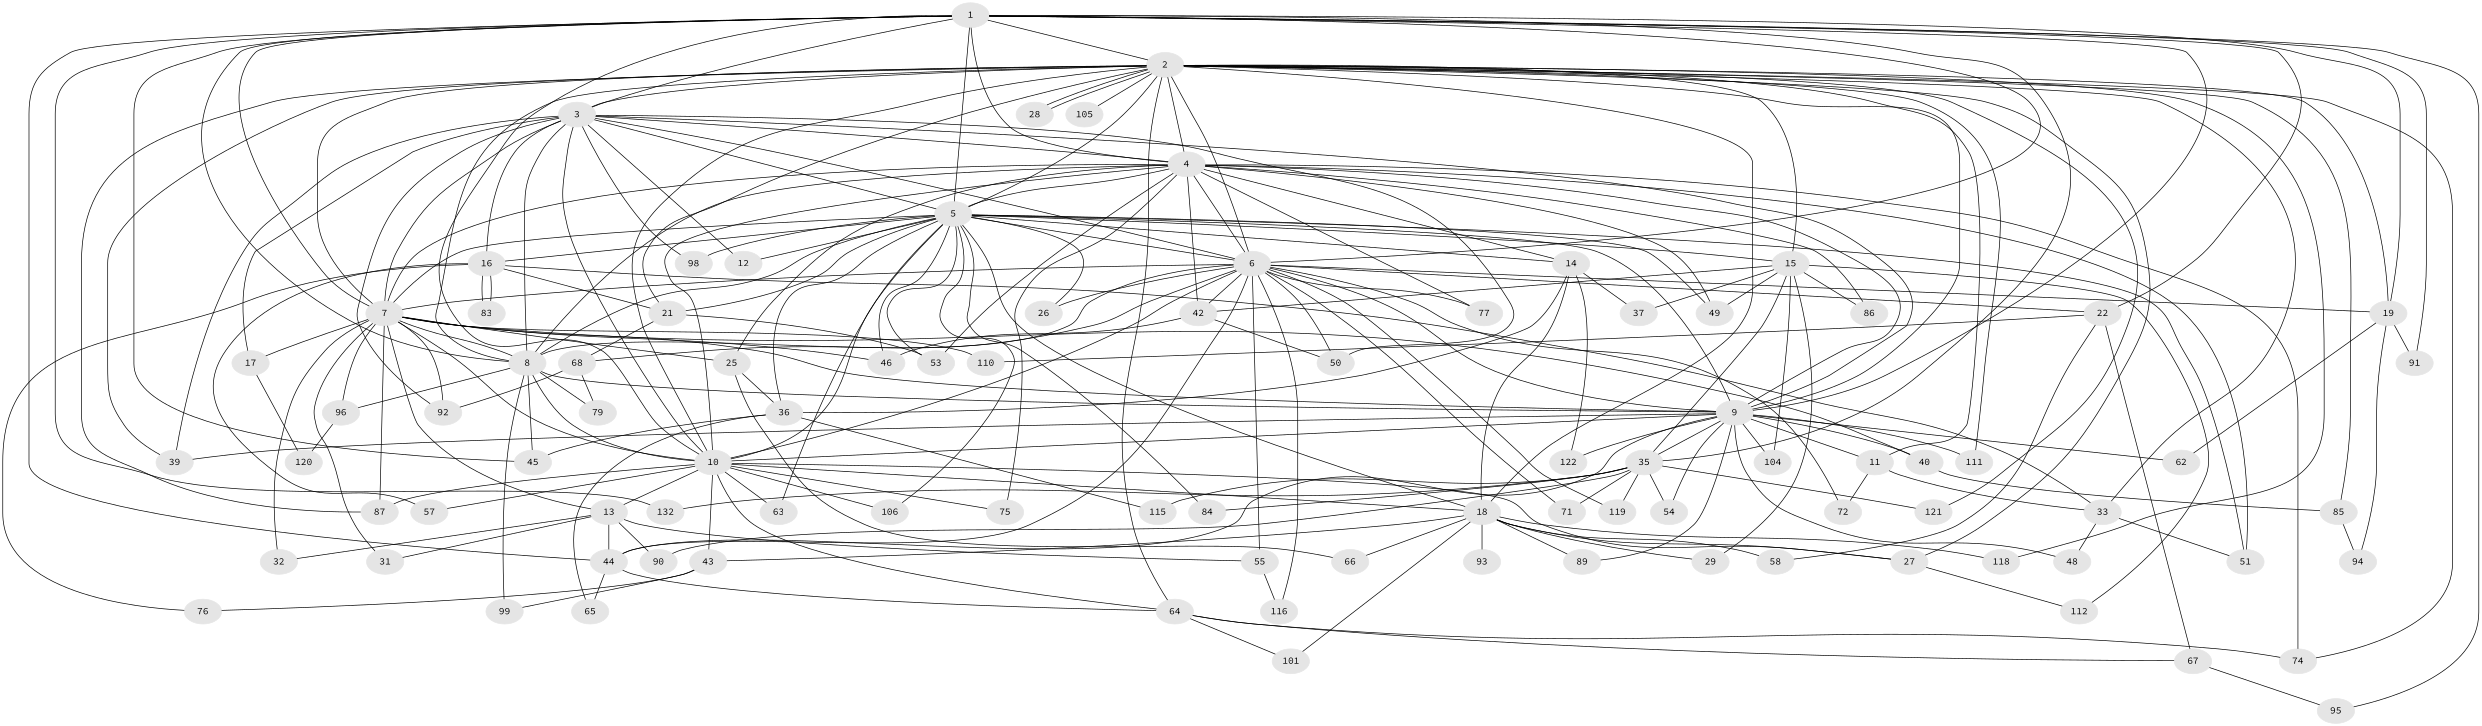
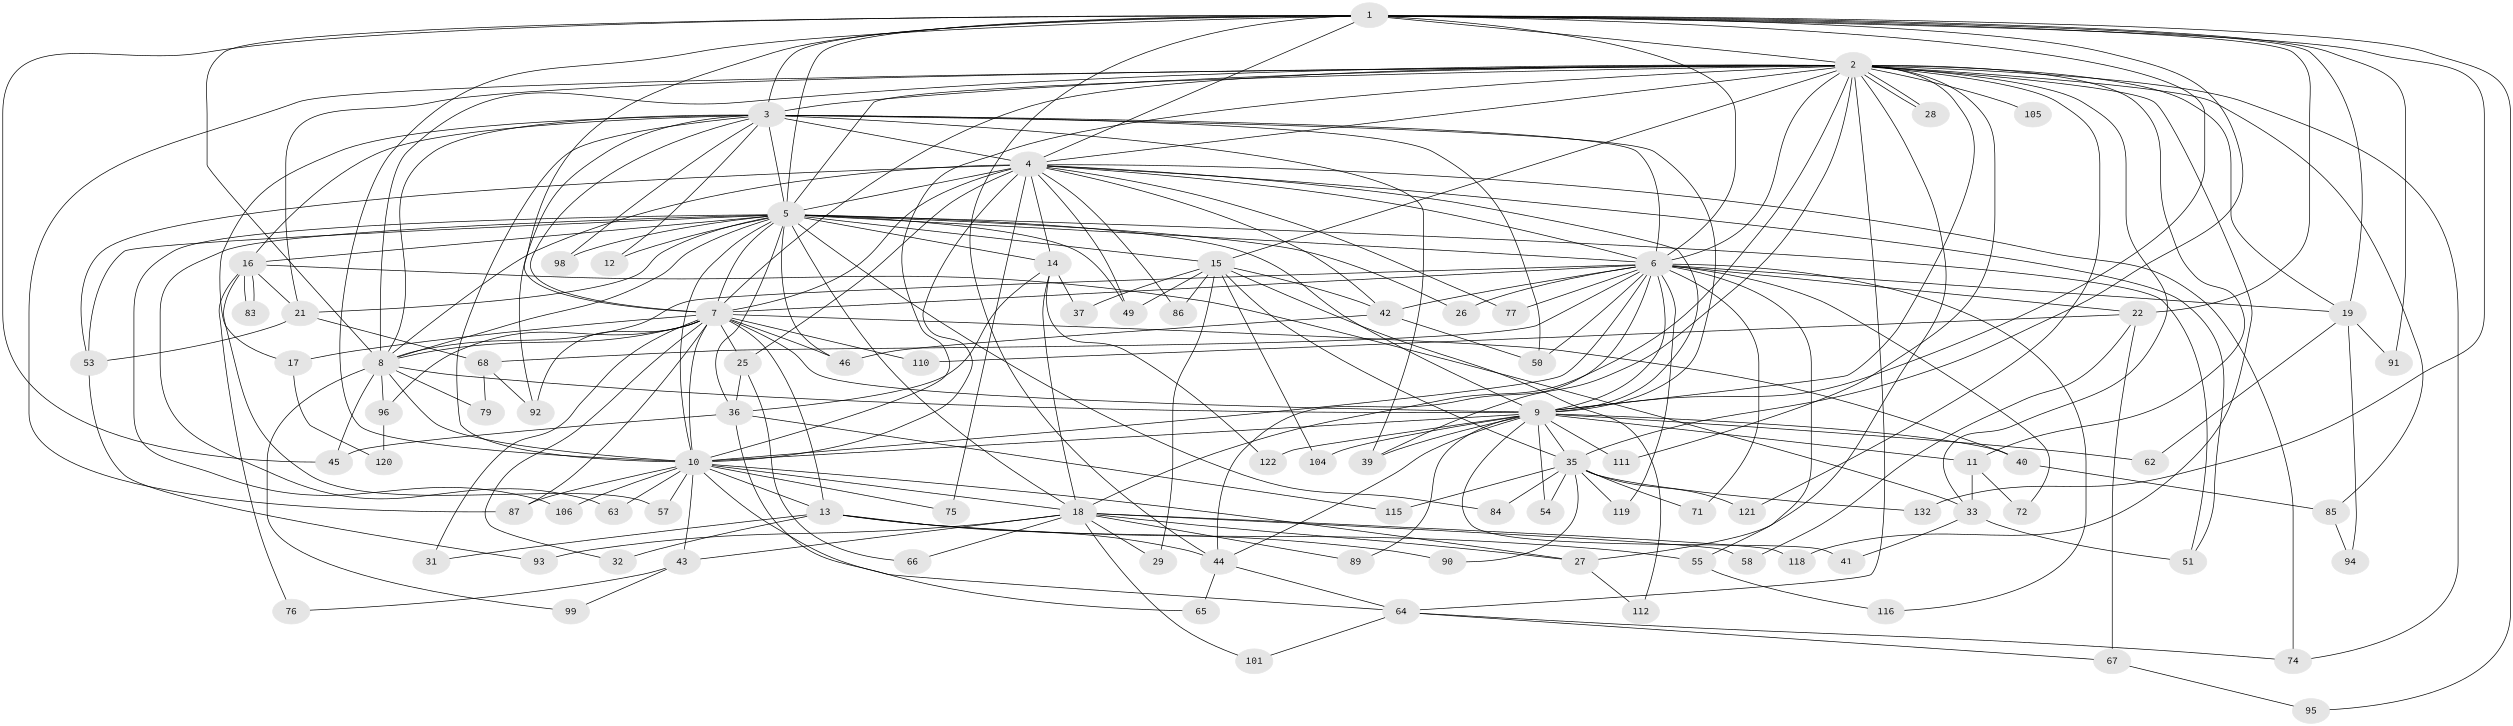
edge "53" -- "93": added
node "48": label "48" -> "41"
